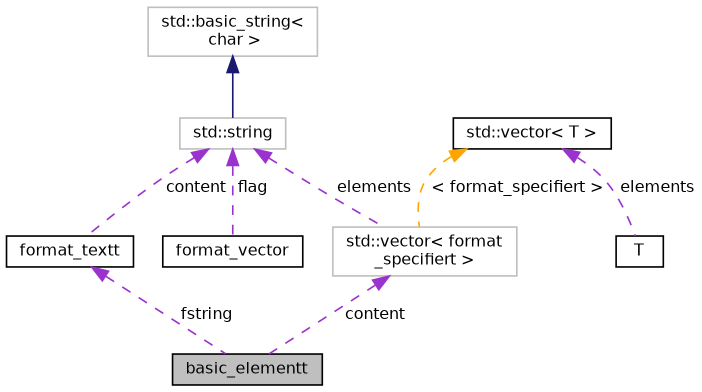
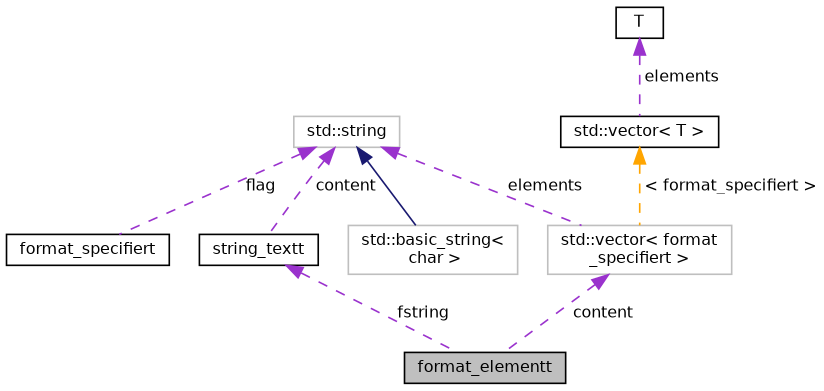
edge "std::string" -> "std::basic_string< char >": reversed
edge "T" -> "std::vector< T >": reversed
node "format_textt": label "format_textt" -> "string_textt"
node "format_vector": label "format_vector" -> "format_specifiert"
node "basic_elementt": label "basic_elementt" -> "format_elementt"
